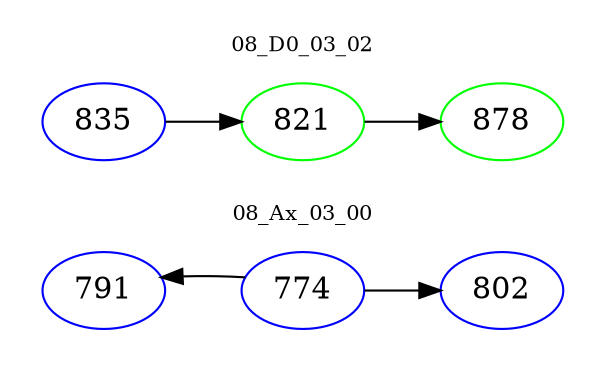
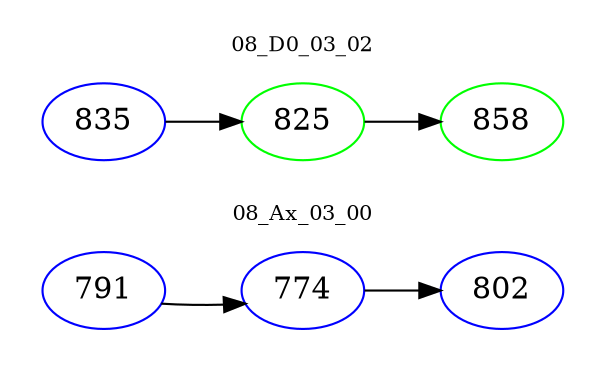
node "821": label "821" -> "825"
node "878": label "878" -> "858"
edge "774" -> "791": reversed
